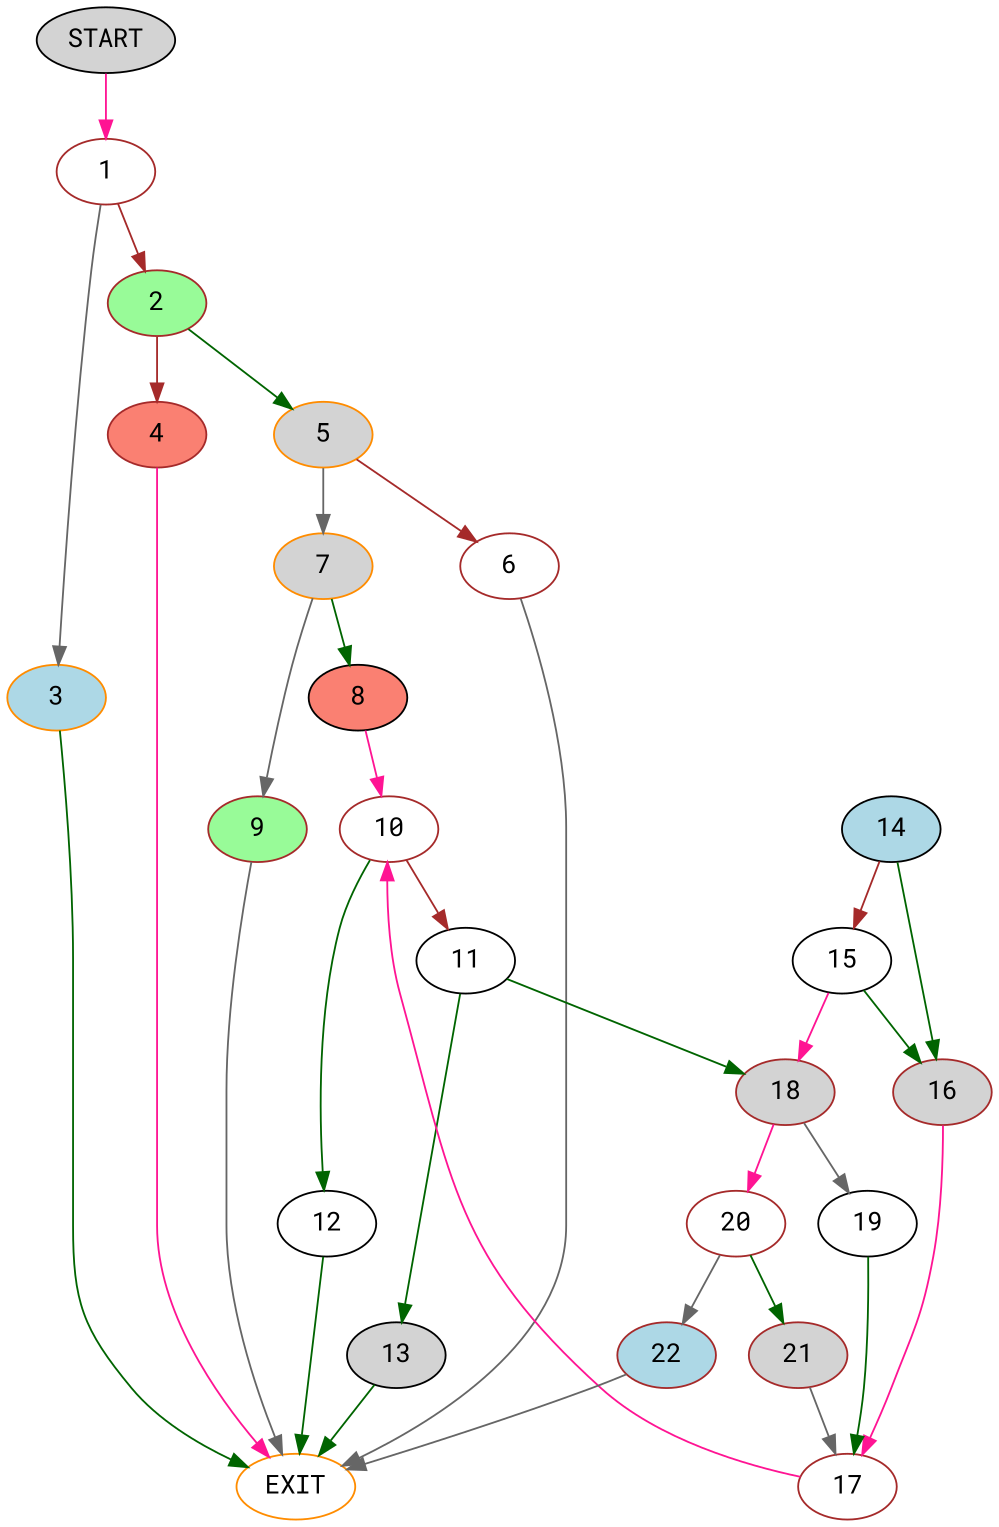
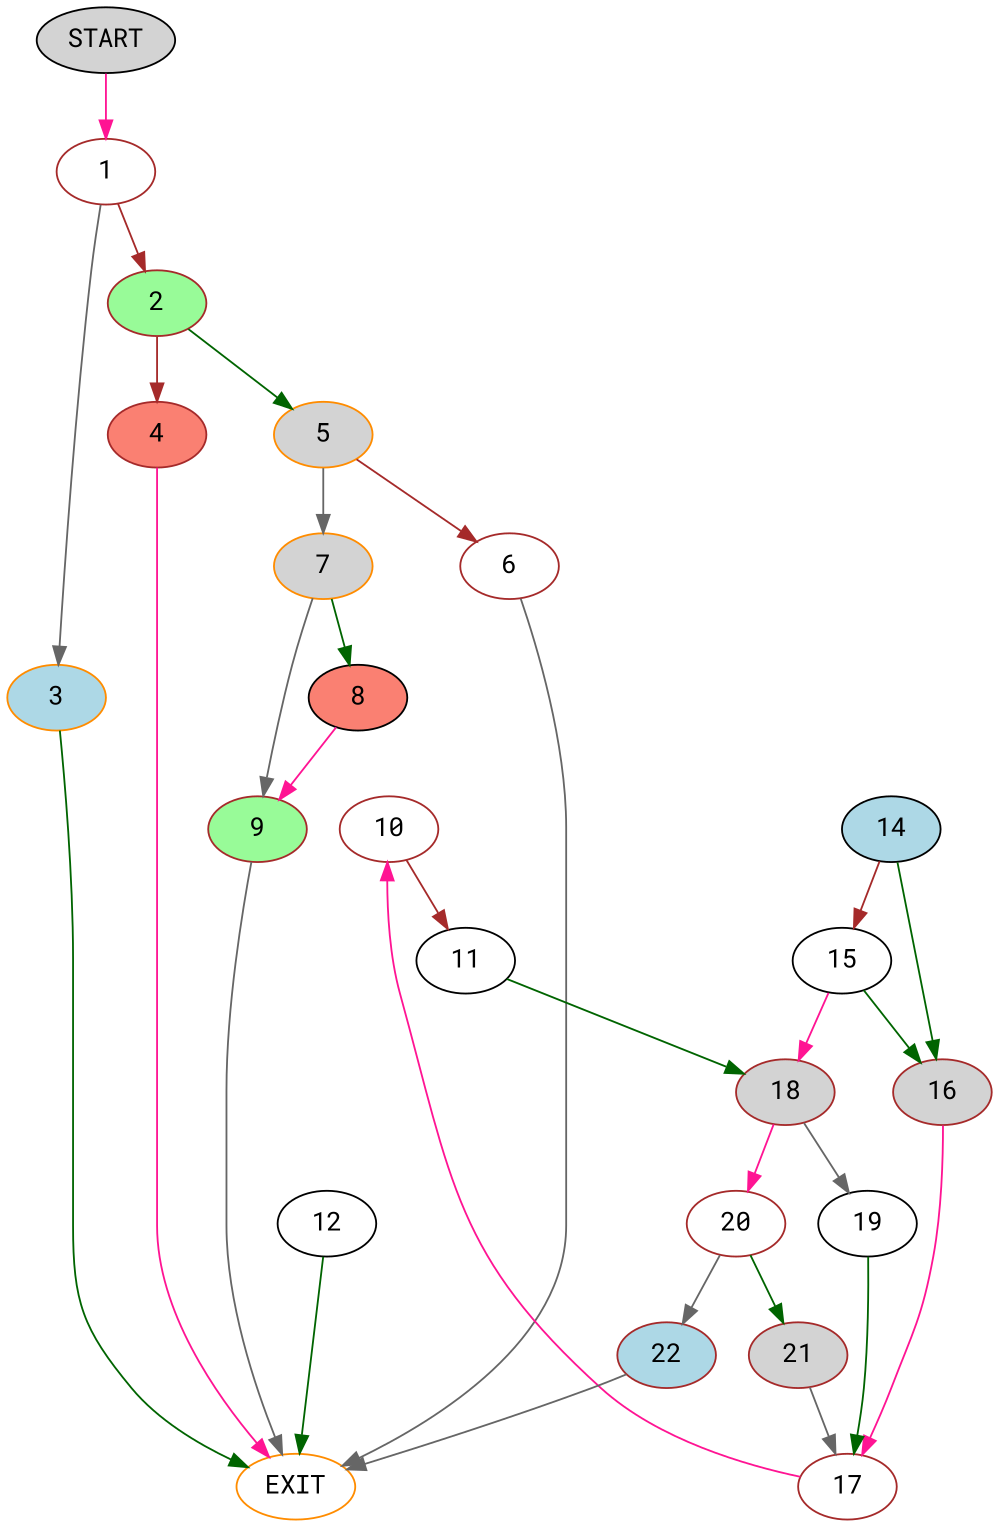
edge "8" -> "10": now "8" -> "9"
edge "10" -> "12": removed
node "13": removed
